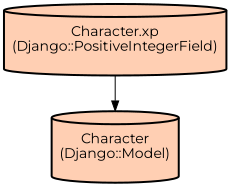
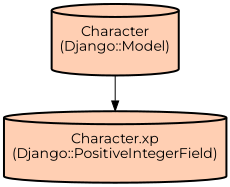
edge "Character.xp (Django::PositiveIntegerField)" -> "Character (Django::Model)": reversed
